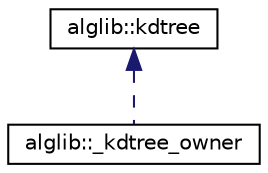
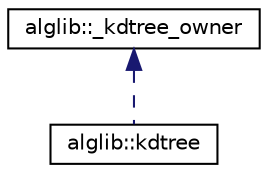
edge "alglib::_kdtree_owner" -> "alglib::kdtree": reversed
